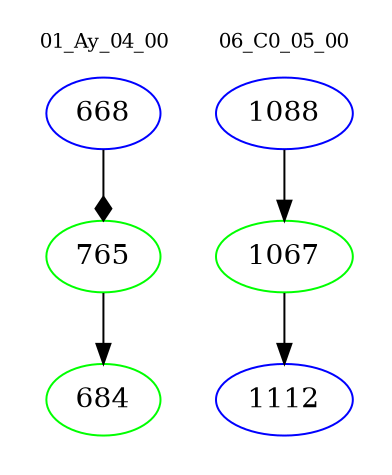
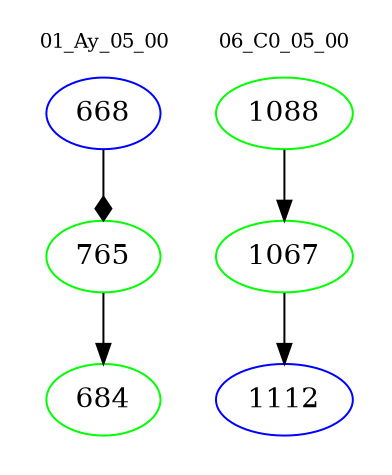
cluster "01_Ay_04_00": label "01_Ay_04_00" -> "01_Ay_05_00"
node "1088": color blue -> green
